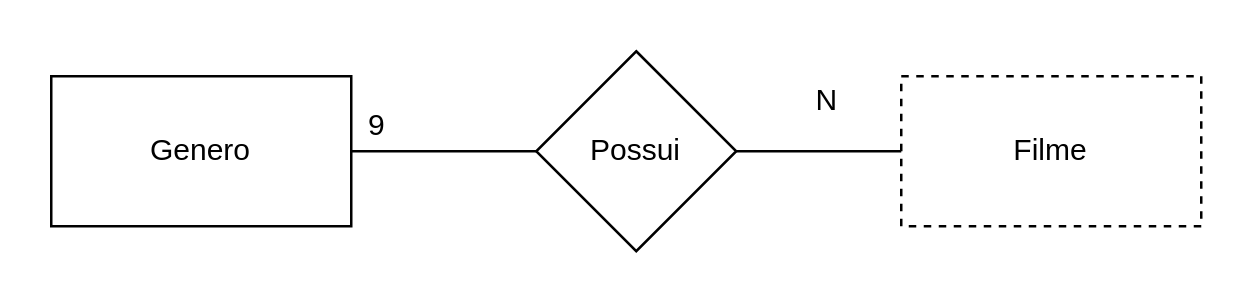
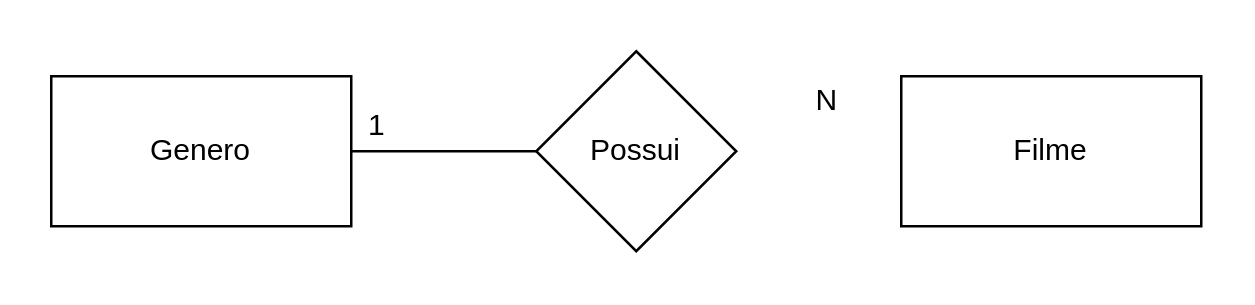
node "9": label "9" -> "1"
edge "Possui" -- "Filme": removed
node "Filme": style dashed -> solid
